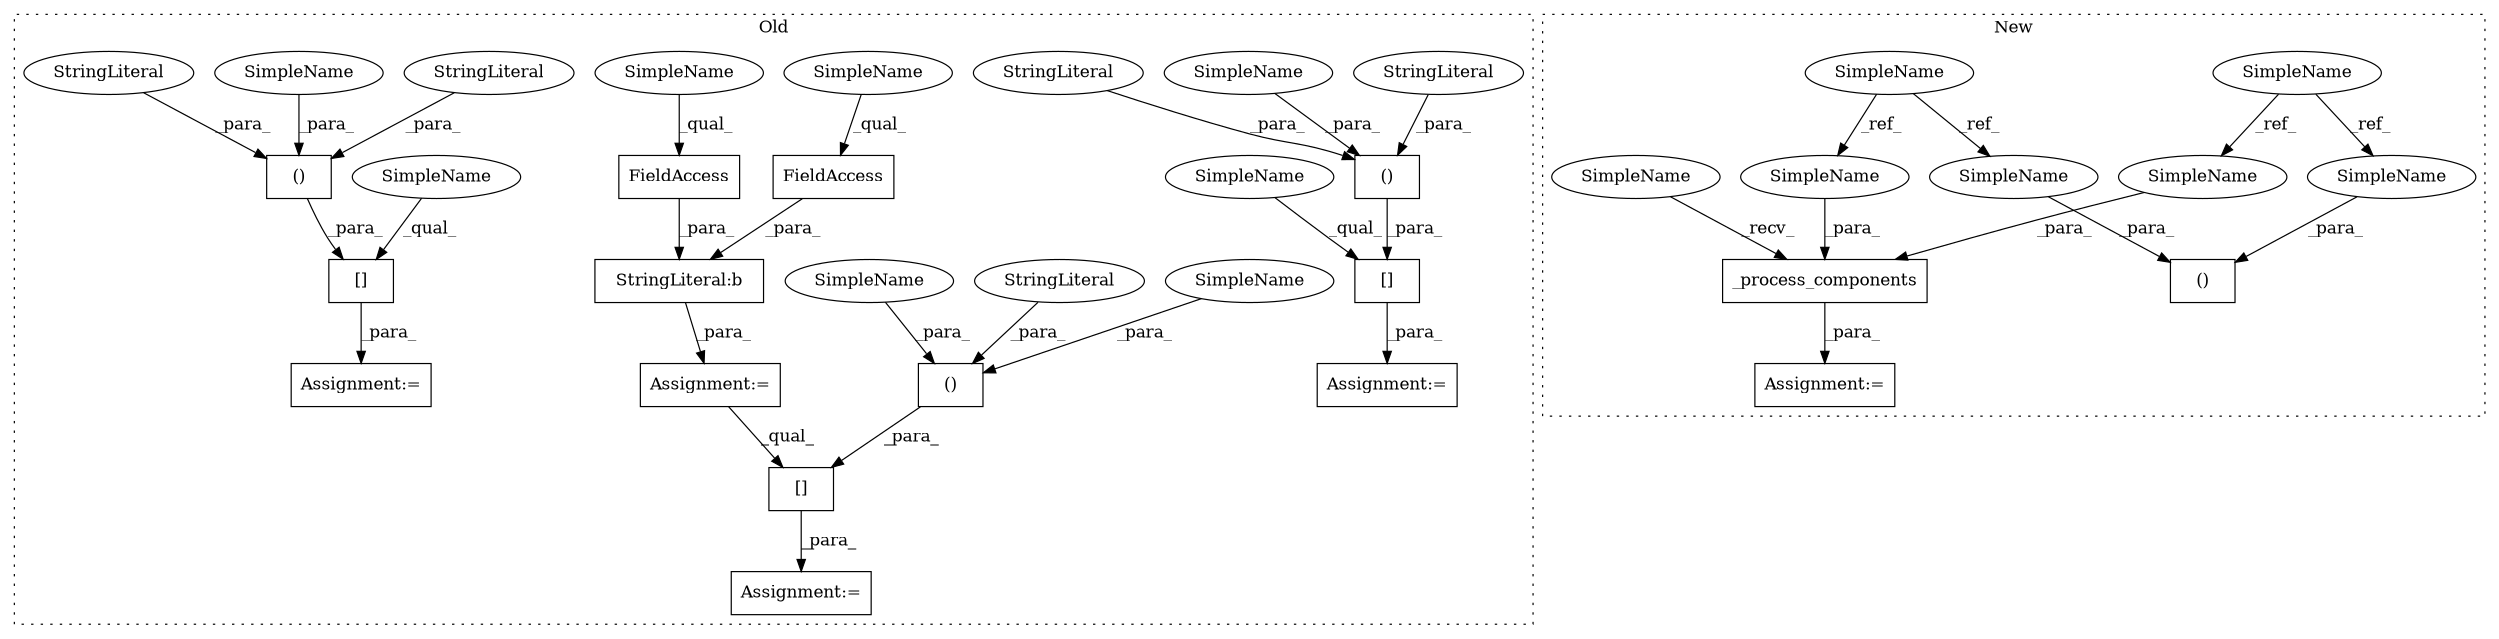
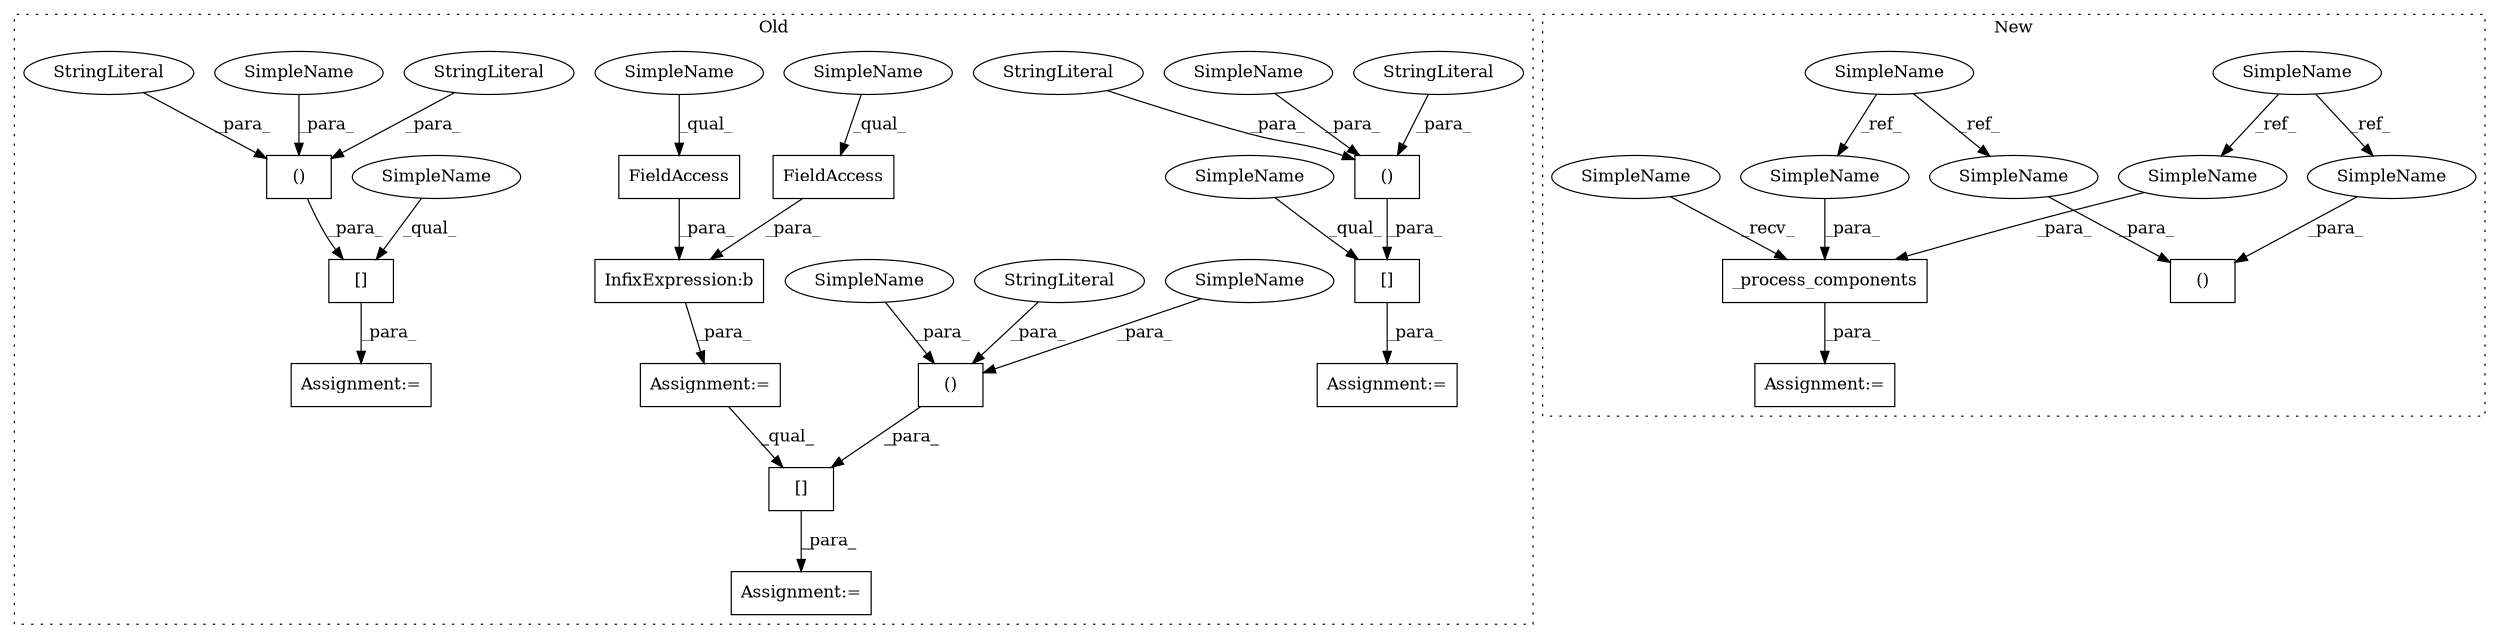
node "StringLiteral:b": label "StringLiteral:b" -> "InfixExpression:b"
